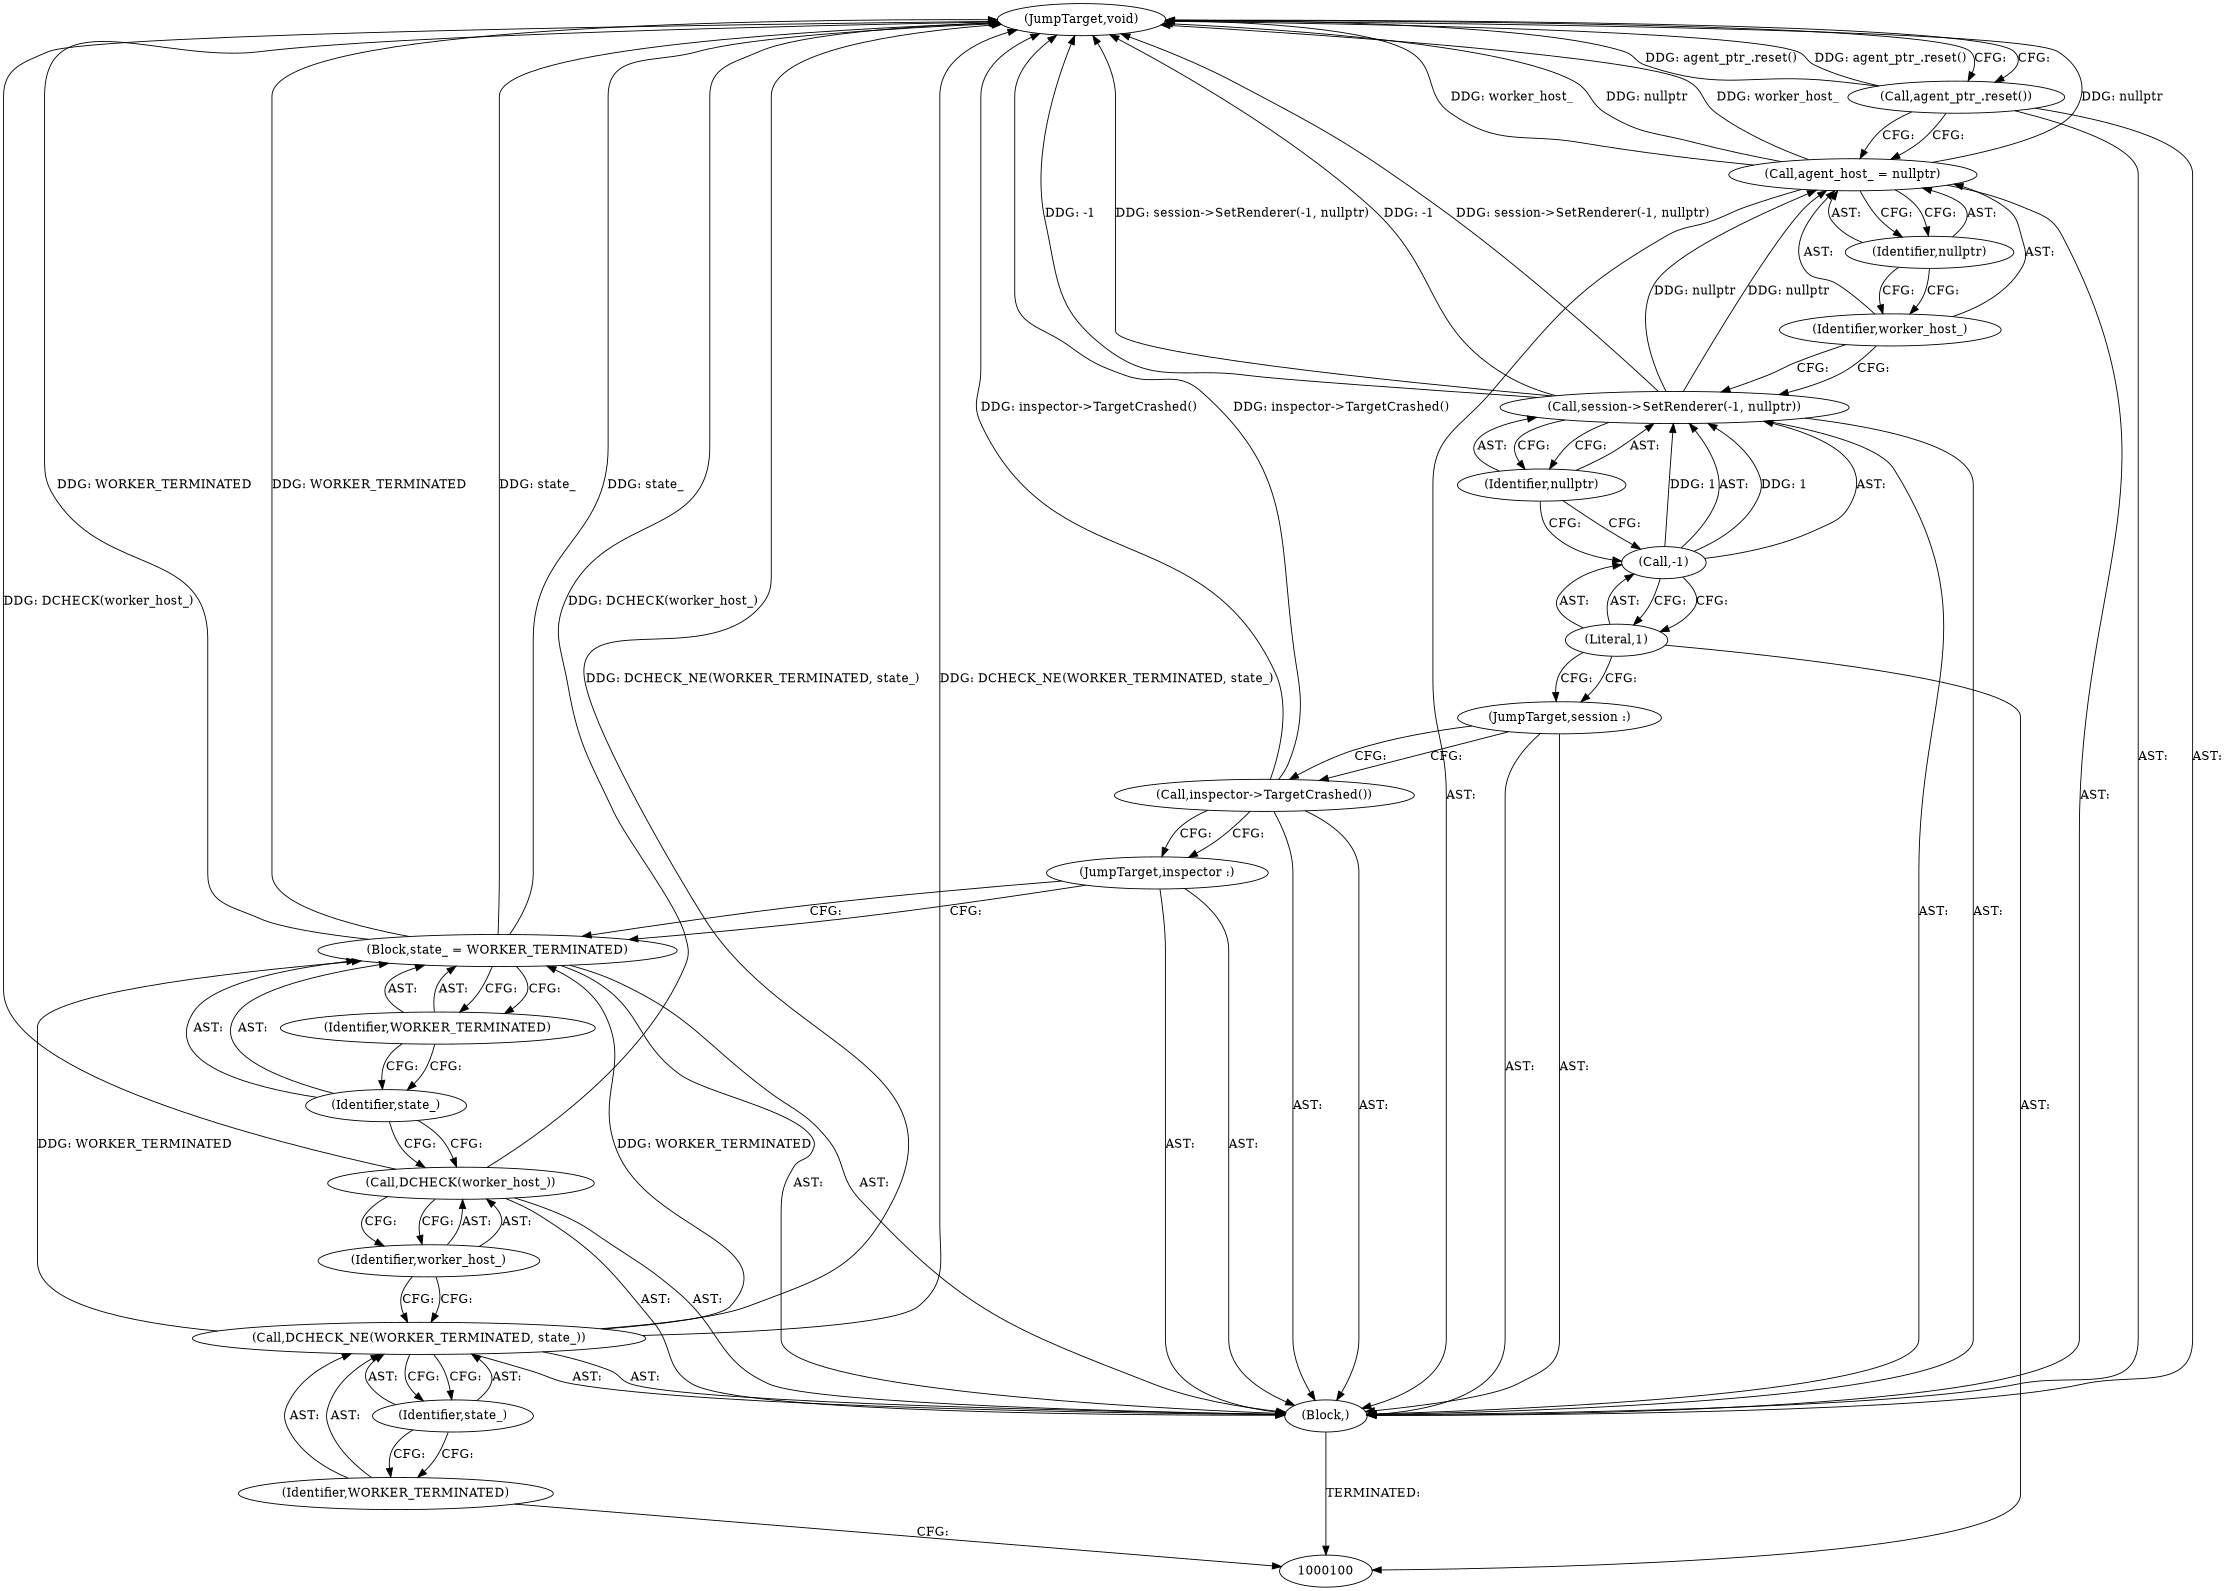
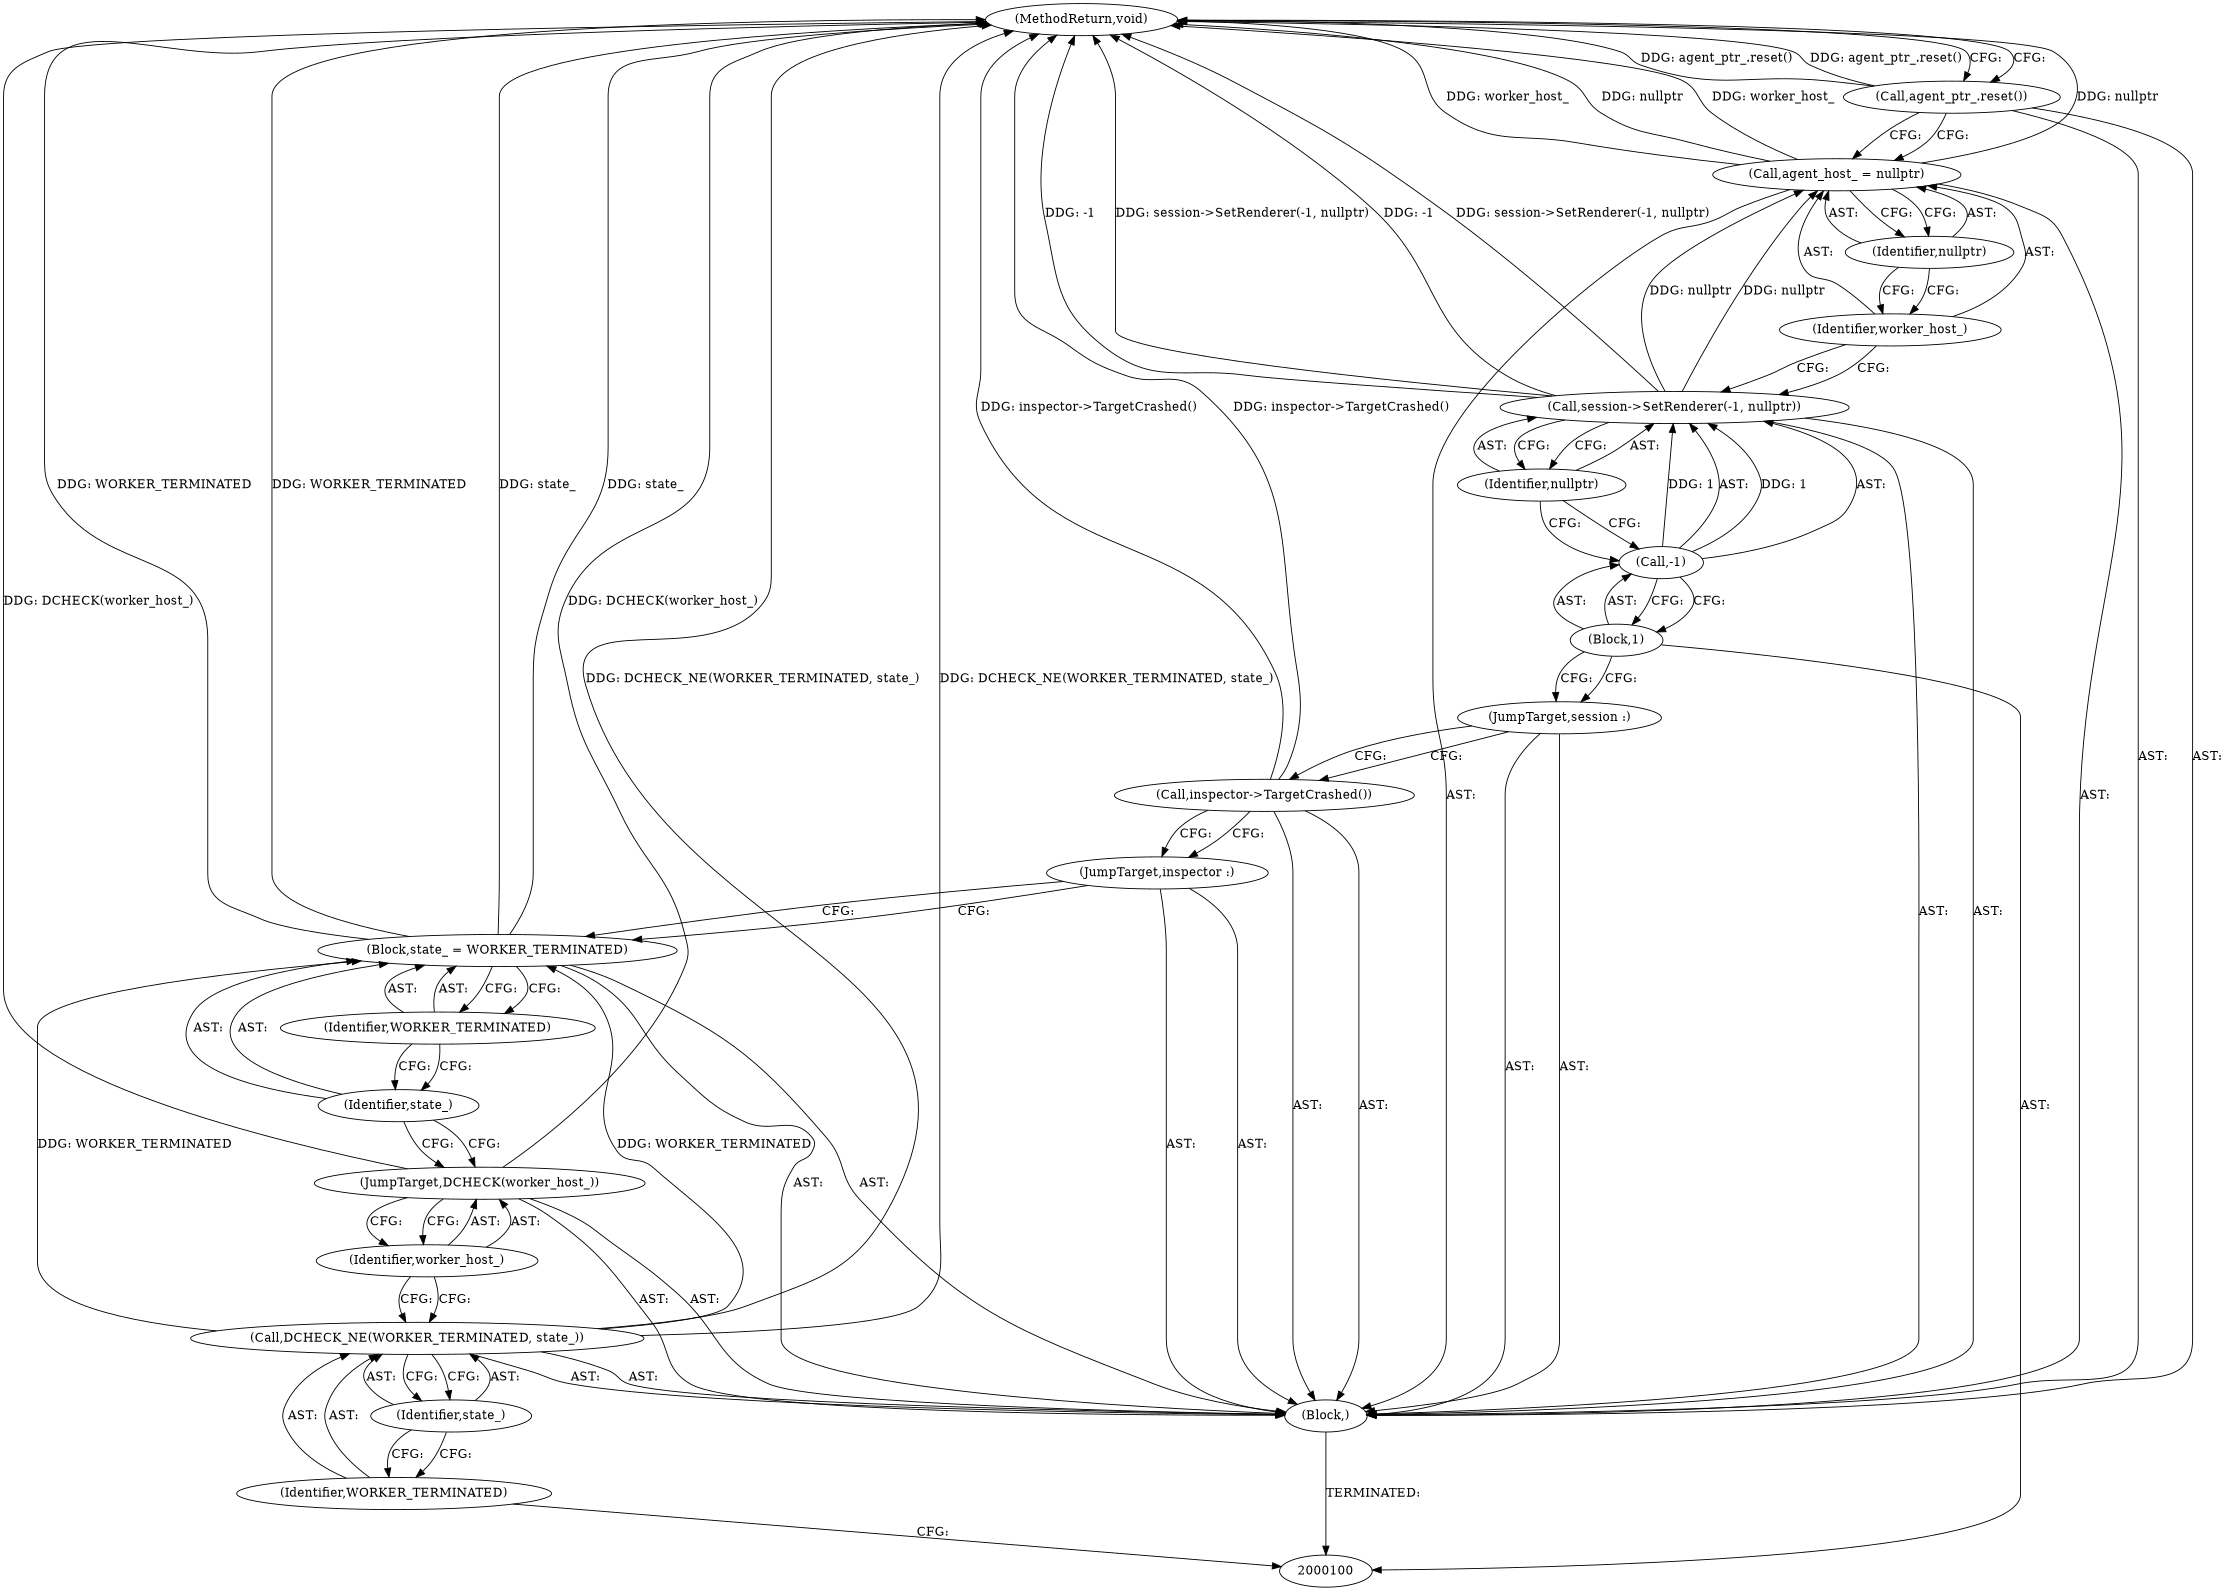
node "(JumpTarget,void)": label "(JumpTarget,void)" -> "(MethodReturn,void)"
node "(Literal,1)": label "(Literal,1)" -> "(Block,1)"
node "(Call,DCHECK(worker_host_))": label "(Call,DCHECK(worker_host_))" -> "(JumpTarget,DCHECK(worker_host_))"
node "1000100": label "1000100" -> "2000100"
